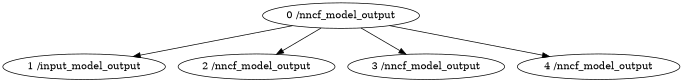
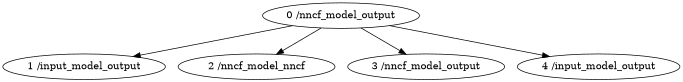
node "2 /nncf_model_output": label "2 /nncf_model_output" -> "2 /nncf_model_nncf"
node "4 /nncf_model_output": label "4 /nncf_model_output" -> "4 /input_model_output"
